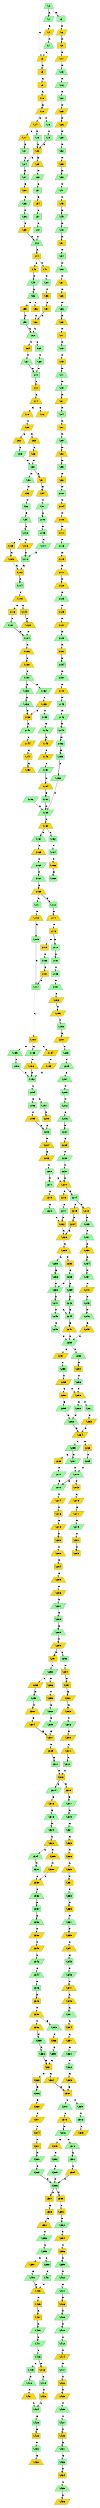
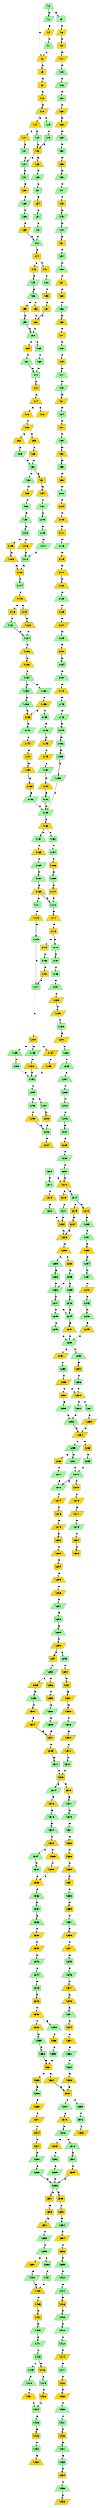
node "S153": added
node "S170": added
node "S206": removed
